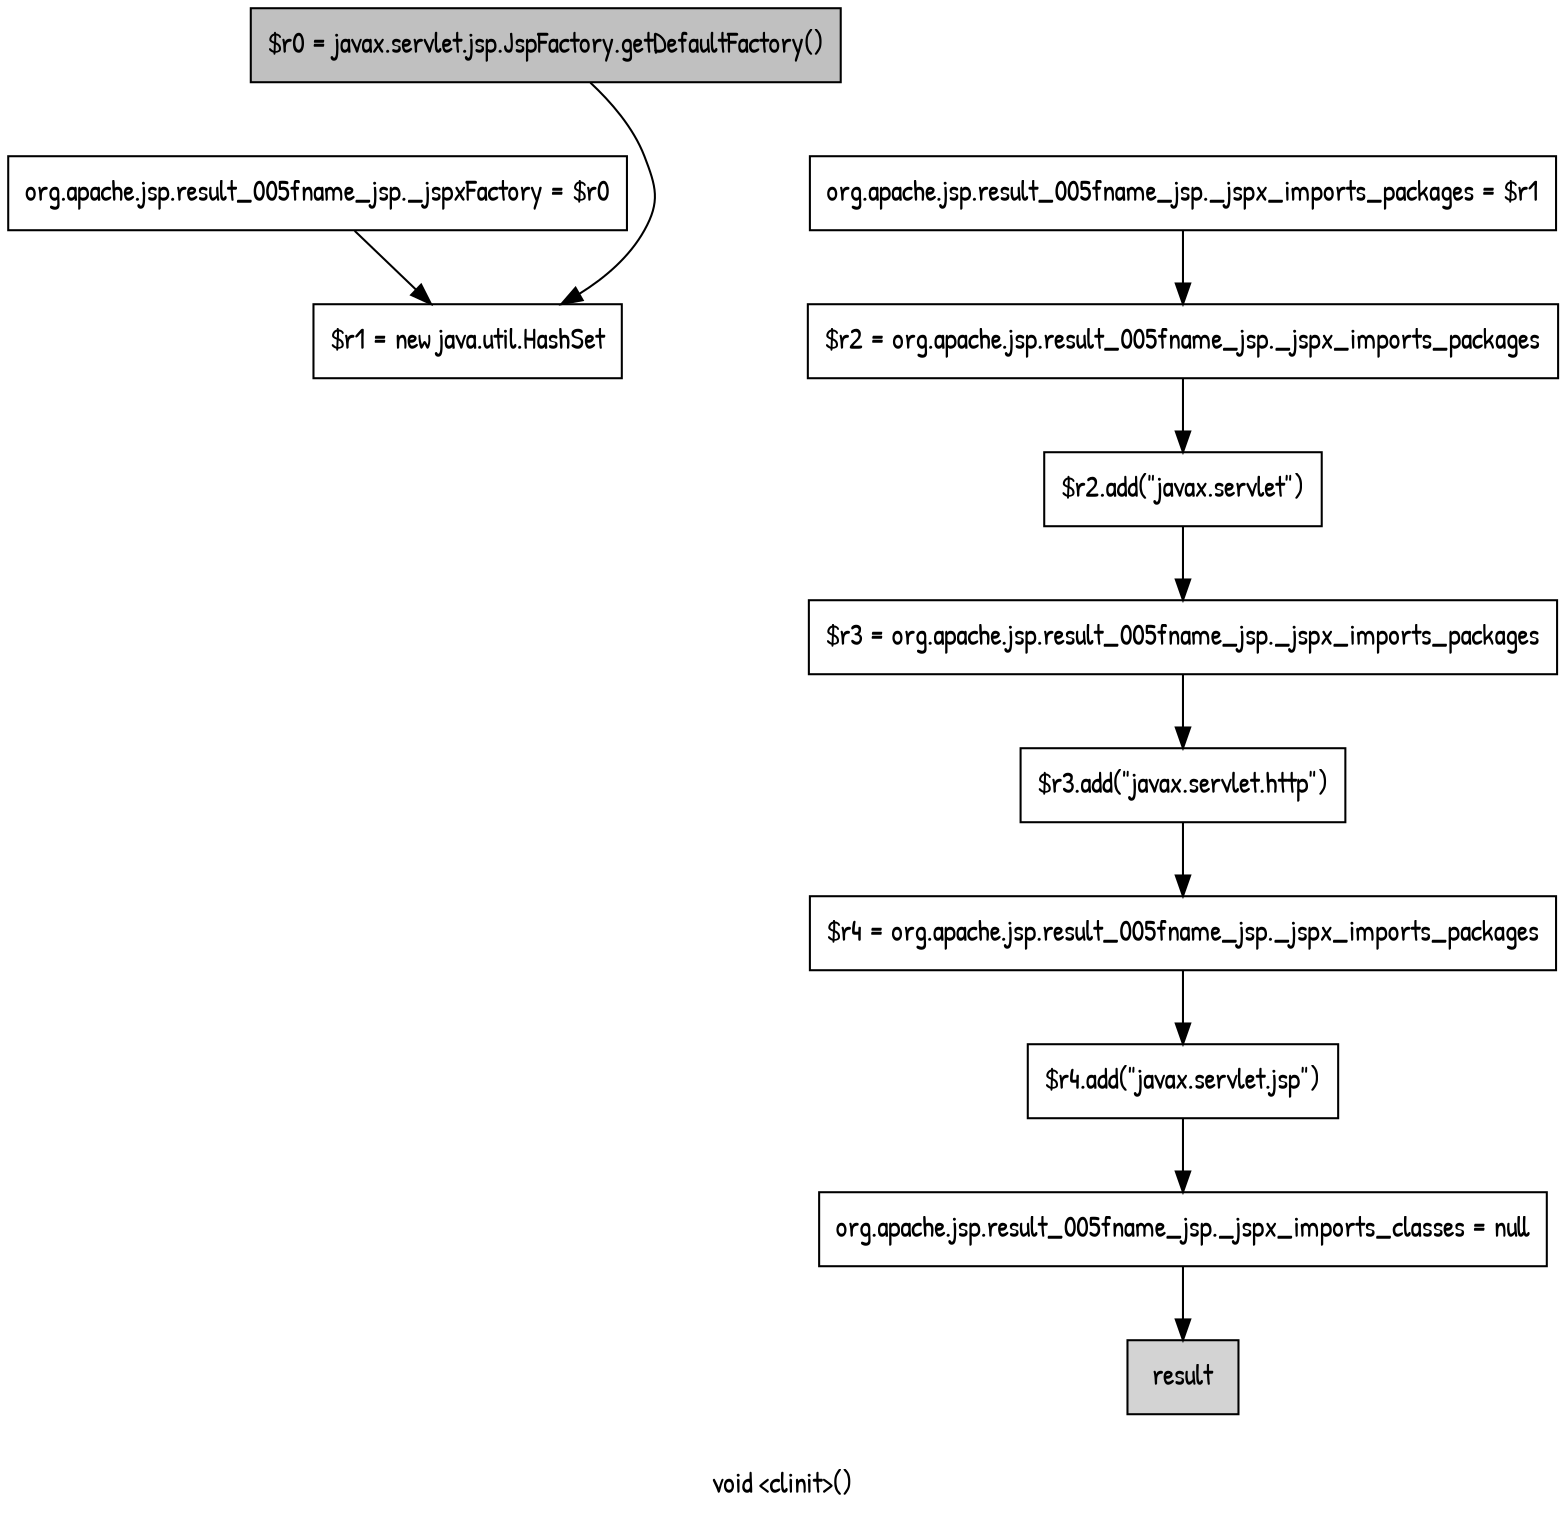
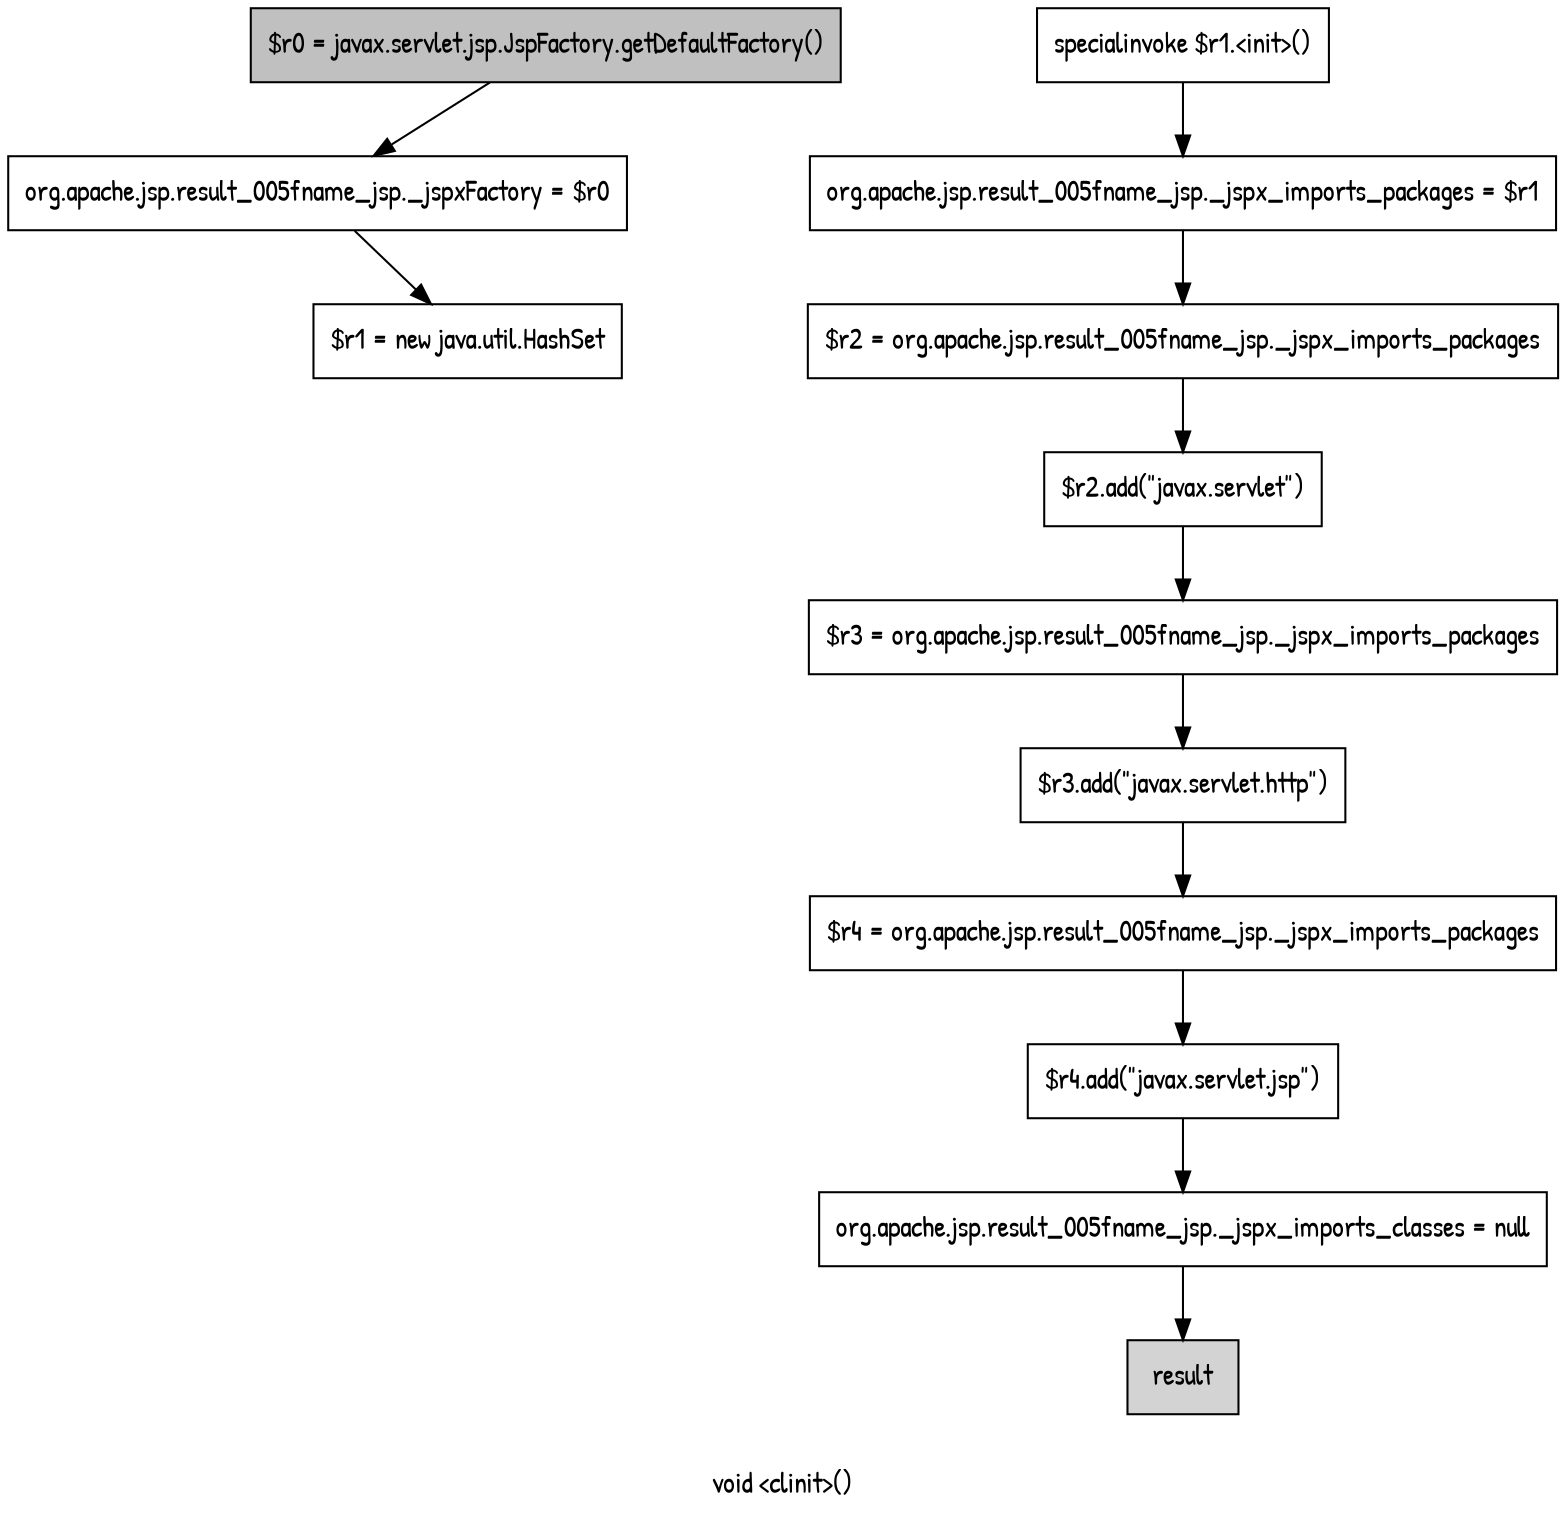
node "specialinvoke $r1.<init>()": added
edge "$r0 = javax.servlet.jsp.JspFactory.getDefaultFactory()" -> "$r1 = new java.util.HashSet": now "$r0 = javax.servlet.jsp.JspFactory.getDefaultFactory()" -> "org.apache.jsp.result_005fname_jsp._jspxFactory = $r0"
